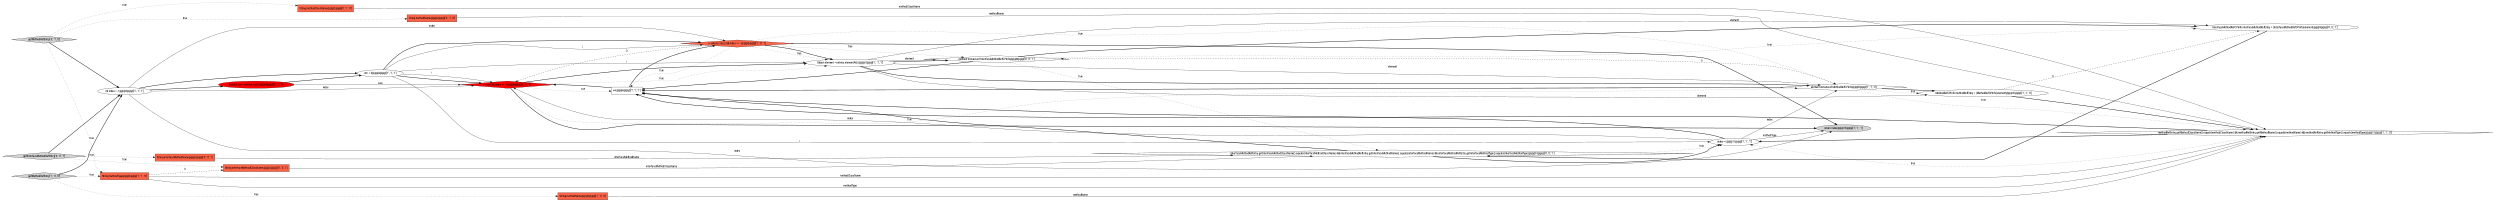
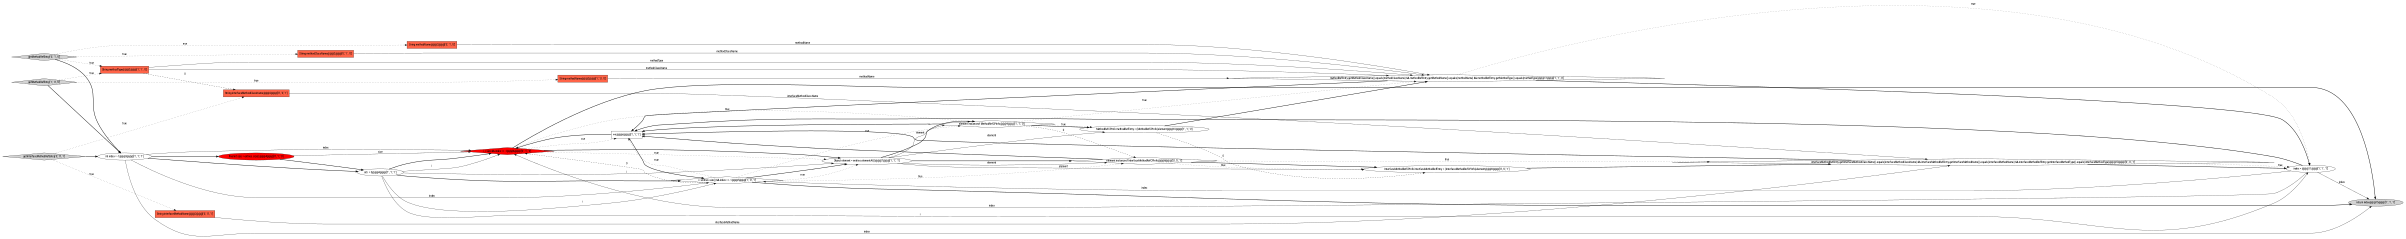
node "i < entries.size() && index == -1@@@5@@@['1', '0', '1']": fillcolor tomato -> white
edge "index = i@@@11@@@['1', '1', '1']" -> "element instanceof MethodRefCPInfo@@@9@@@['1', '1', '0']": now "index = i@@@11@@@['1', '1', '1']" -> "i < entries.size() && index == -1@@@5@@@['1', '0', '1']"
edge "index = i@@@11@@@['1', '1', '1']" -> "return index@@@15@@@['1', '1', '1']": label "methodType" -> "index"
